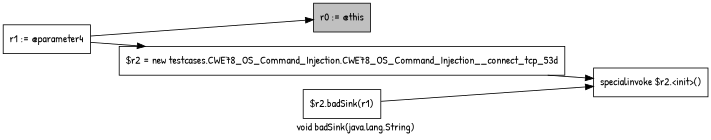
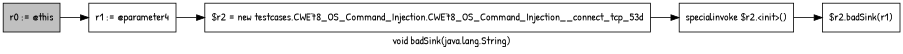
edge "r1 := @parameter4" -> "r0 := @this": reversed
edge "$r2.badSink(r1)" -> "specialinvoke $r2.<init>()": reversed
